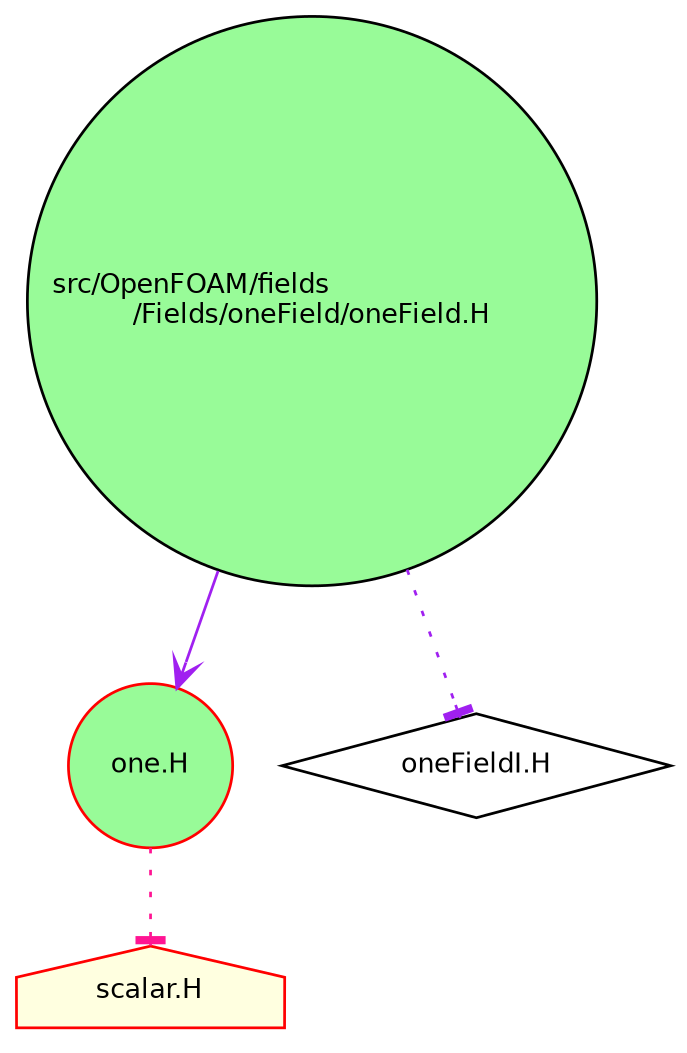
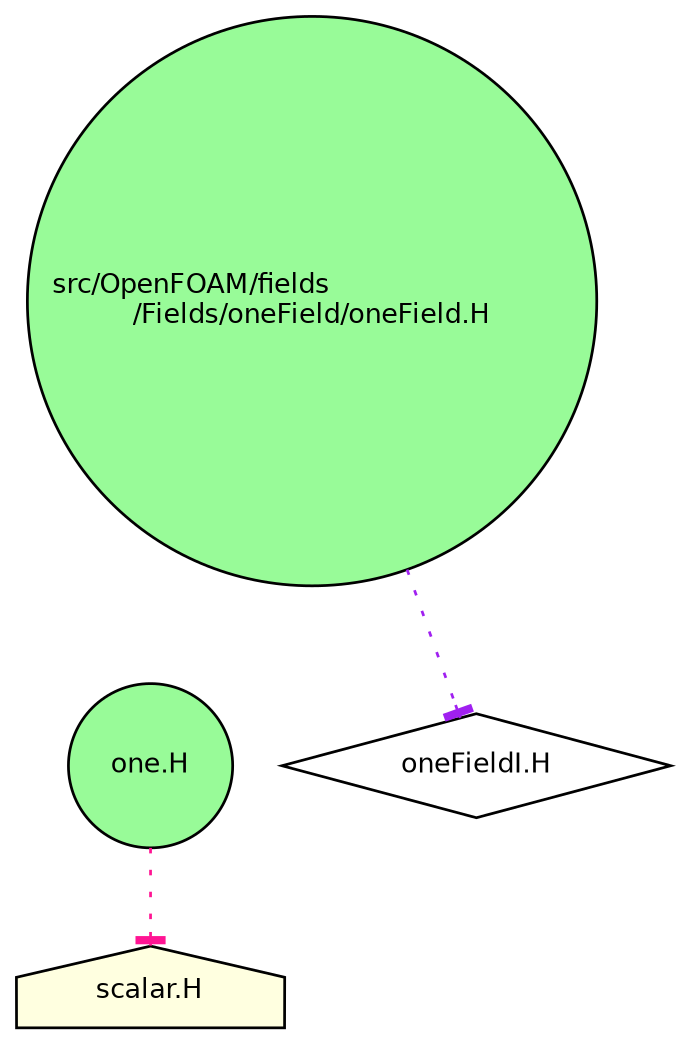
edge "src/OpenFOAM/fields /Fields/oneField/oneField.H" -> "one.H": removed
node "one.H": color red -> black
node "scalar.H": color red -> black
